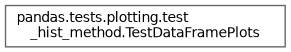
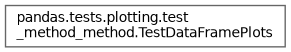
node "pandas.tests.plotting.test _hist_method.TestDataFramePlots": label "pandas.tests.plotting.test _hist_method.TestDataFramePlots" -> "pandas.tests.plotting.test _method_method.TestDataFramePlots"
